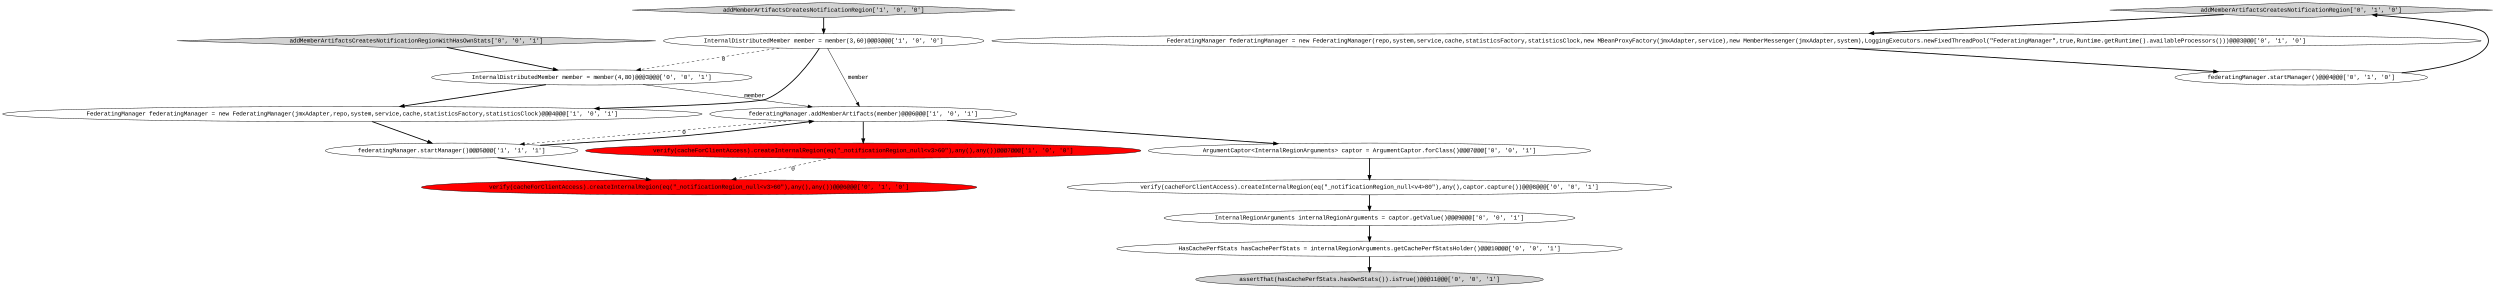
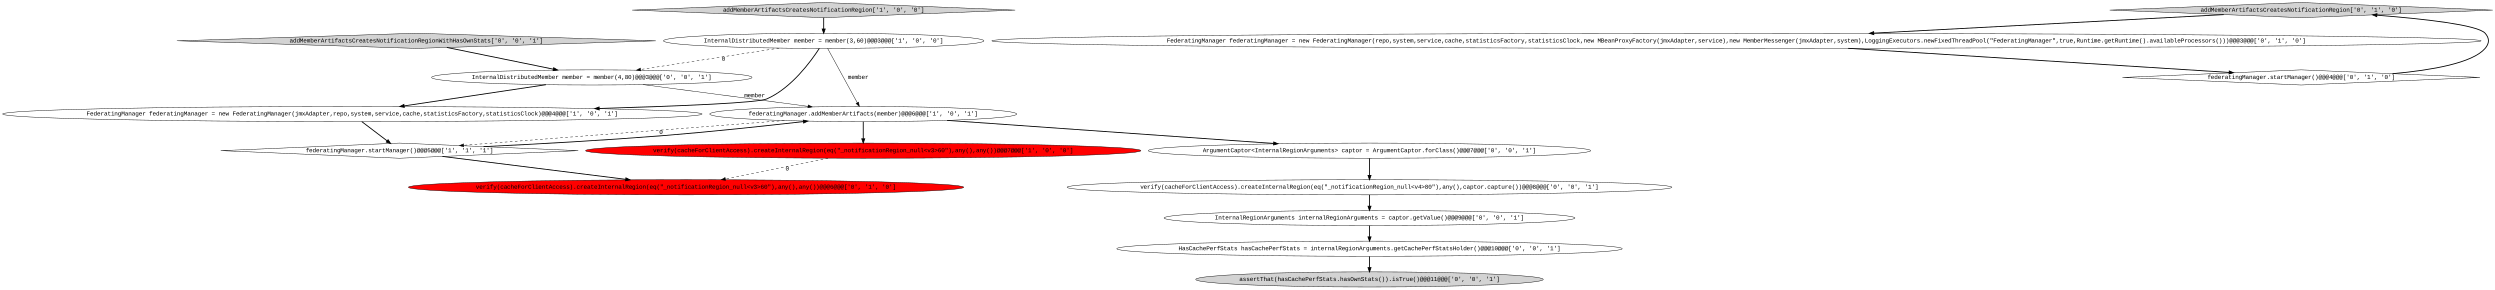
node "federatingManager.startManager()@@@4@@@['0', '1', '0']": shape ellipse -> diamond
node "federatingManager.startManager()@@@5@@@['1', '1', '1']": shape ellipse -> diamond
